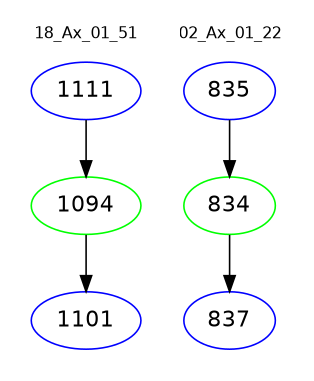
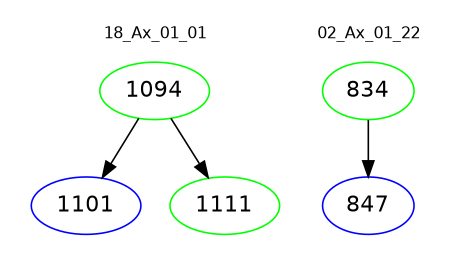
cluster "18_Ax_01_51": label "18_Ax_01_51" -> "18_Ax_01_01"
node "1111": color blue -> green
node "835": removed
edge "1111" -> "1094": reversed
node "837": label "837" -> "847"
